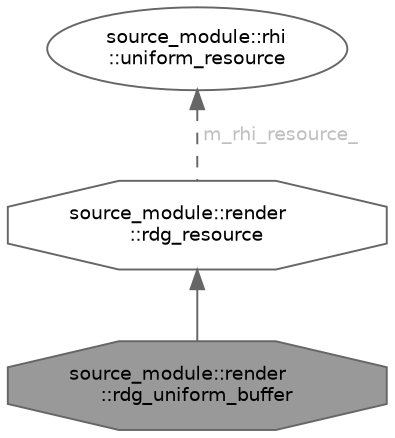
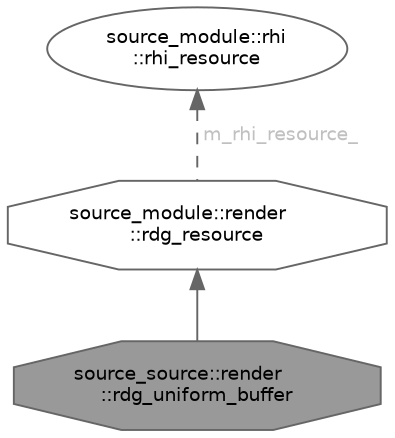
node "source_module::rhi ::uniform_resource": label "source_module::rhi ::uniform_resource" -> "source_module::rhi ::rhi_resource"
node "source_module::render ::rdg_uniform_buffer": label "source_module::render ::rdg_uniform_buffer" -> "source_source::render ::rdg_uniform_buffer"
